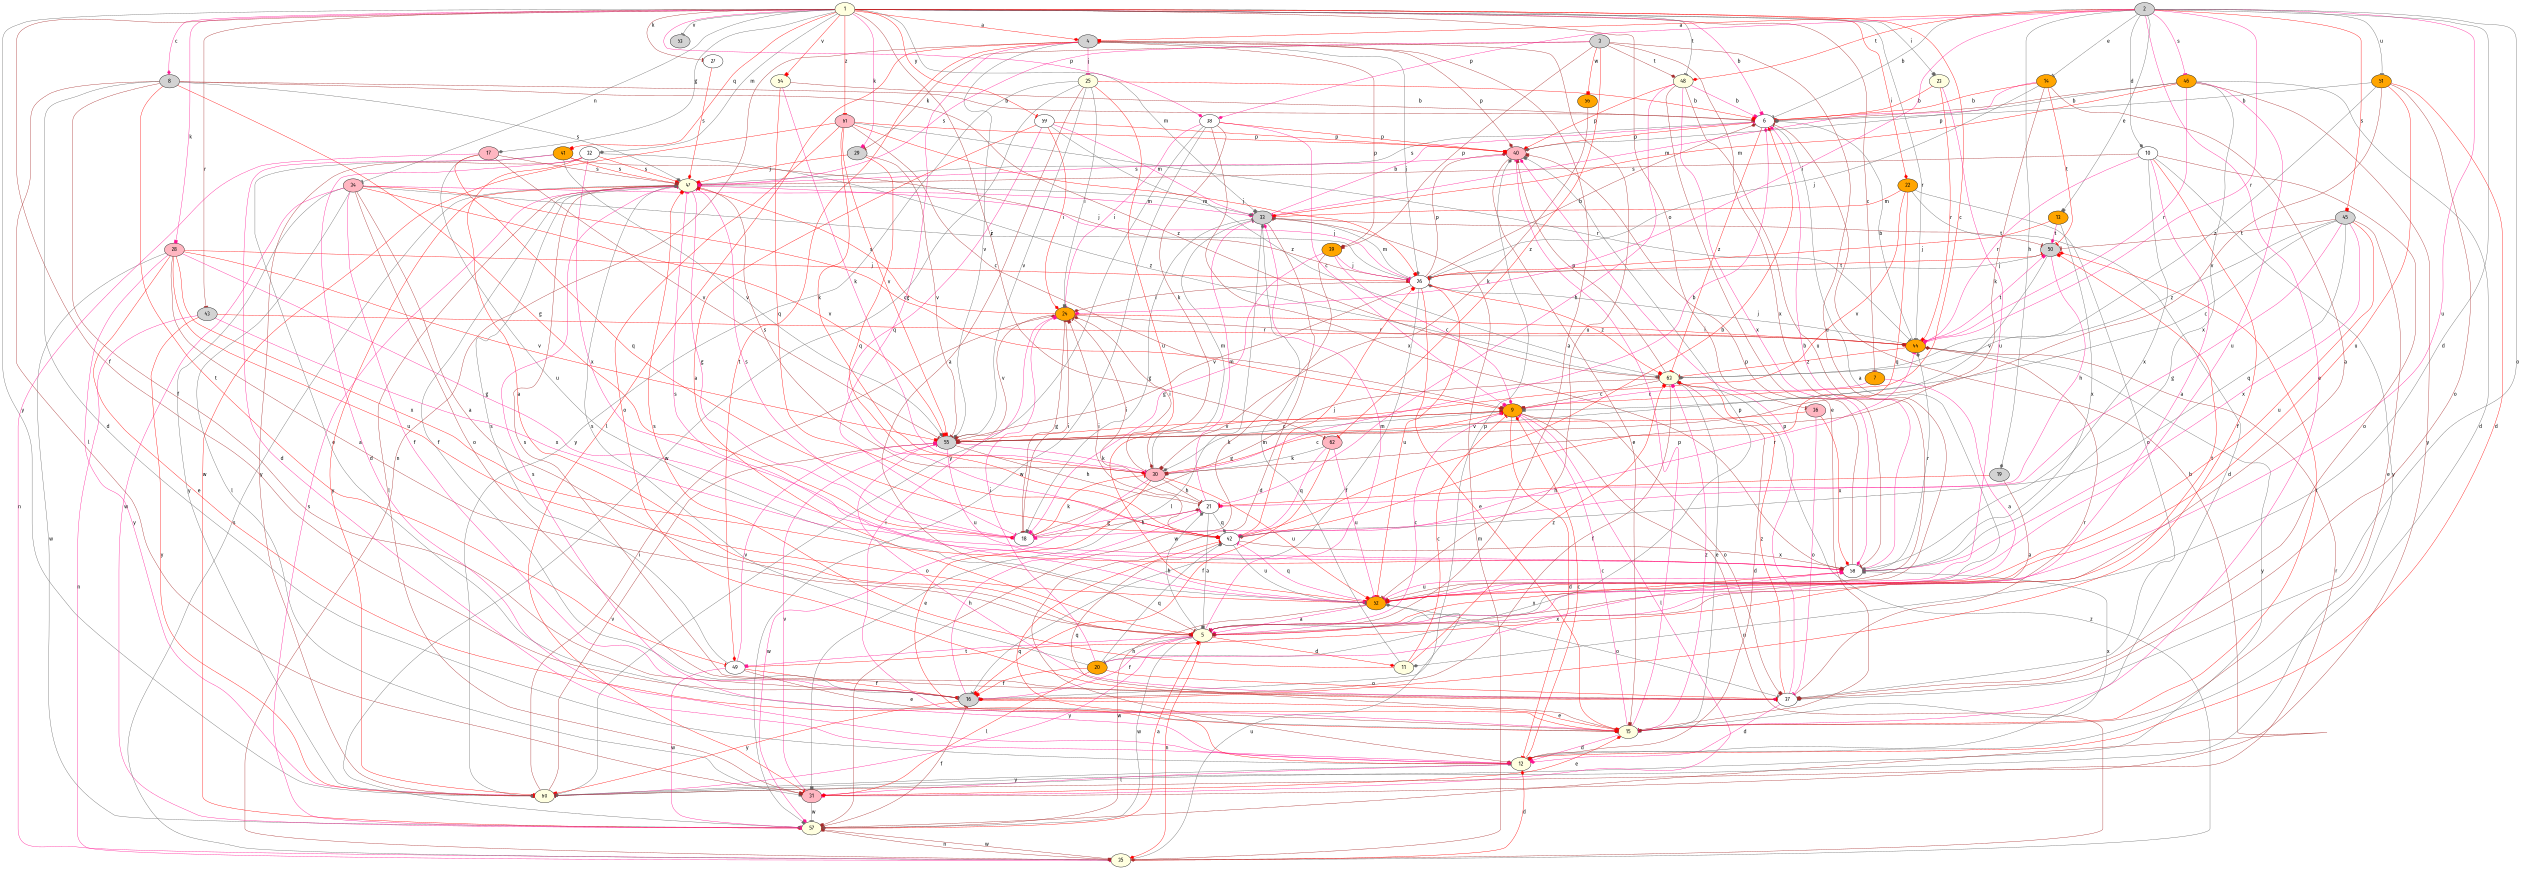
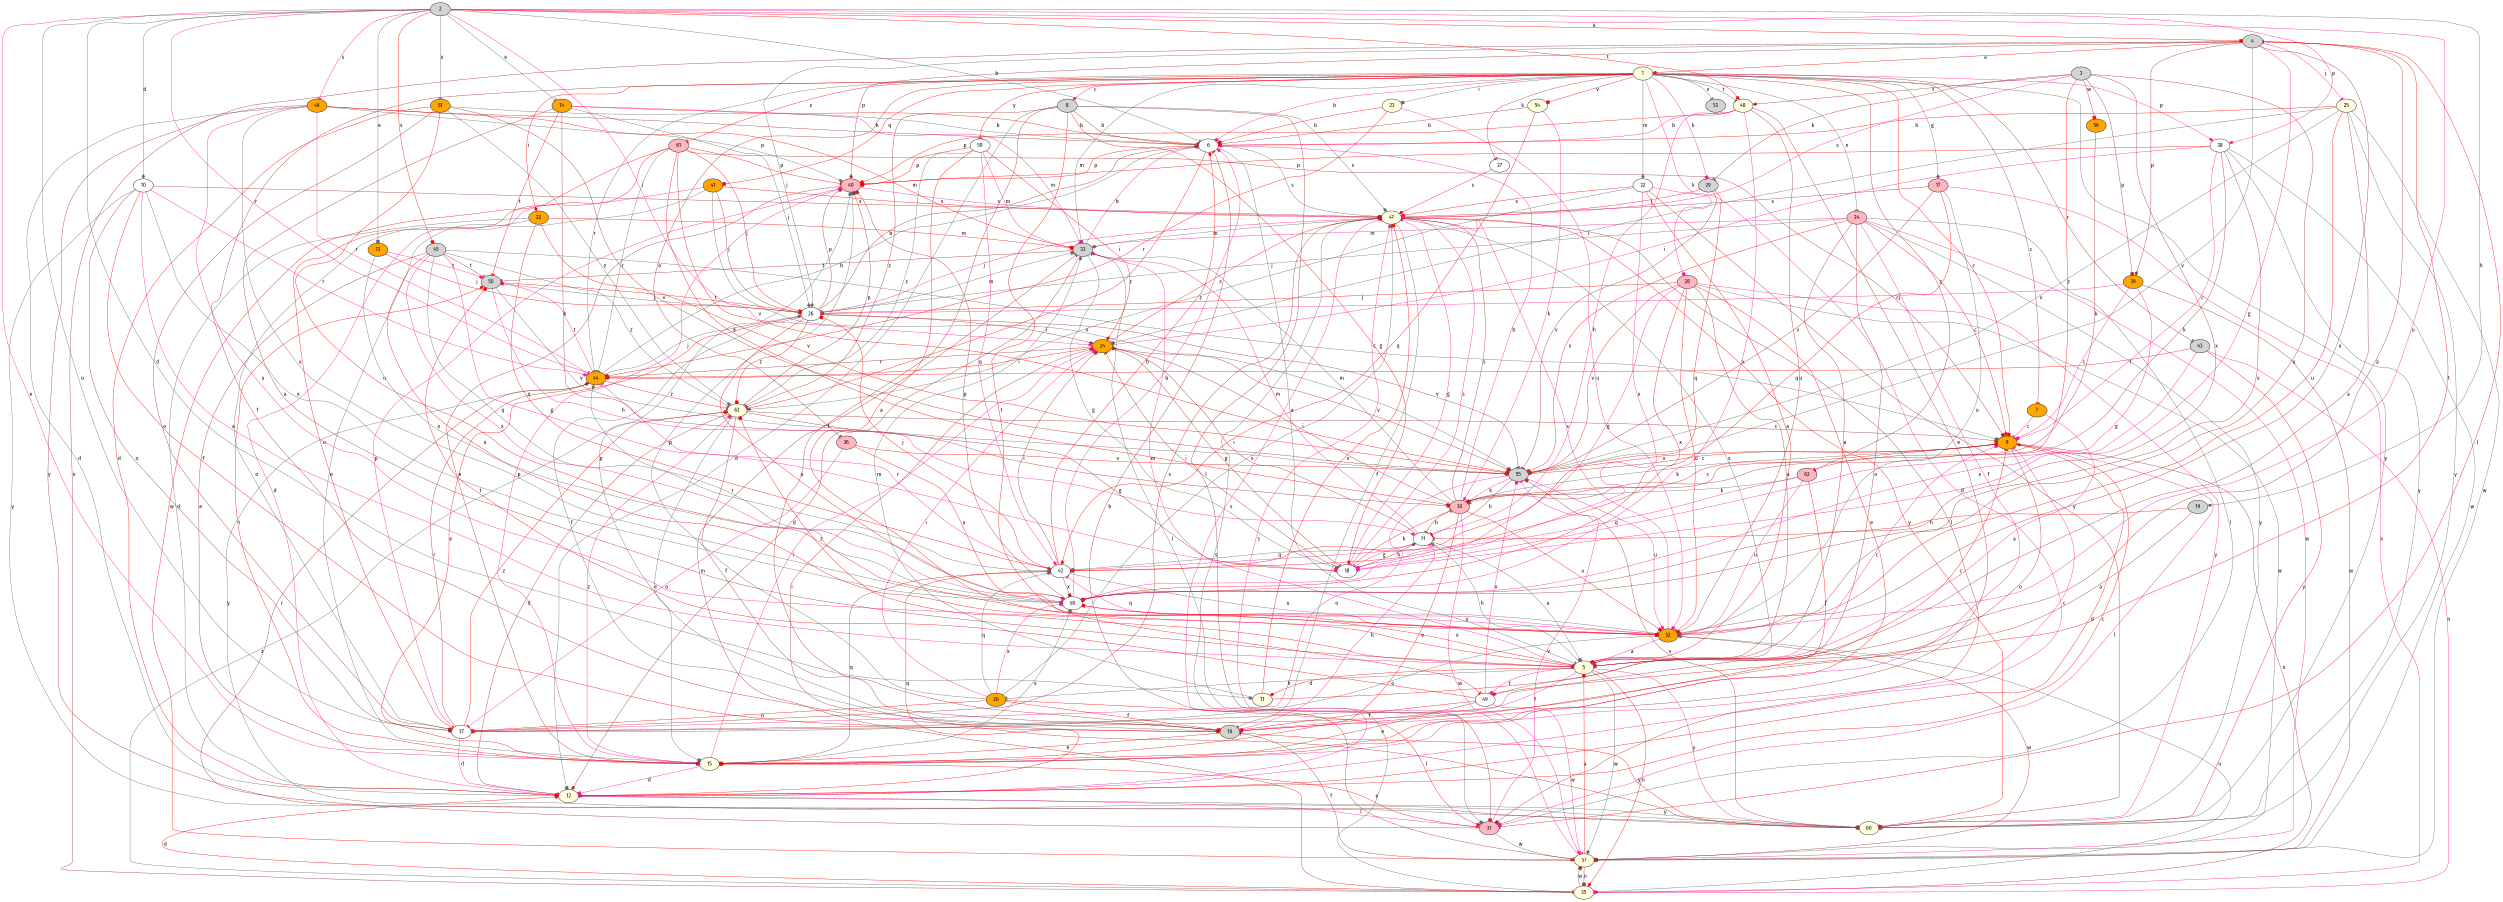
edge "1" -> "4": reversed
edge "11" -> "63": now "5" -> "63"
